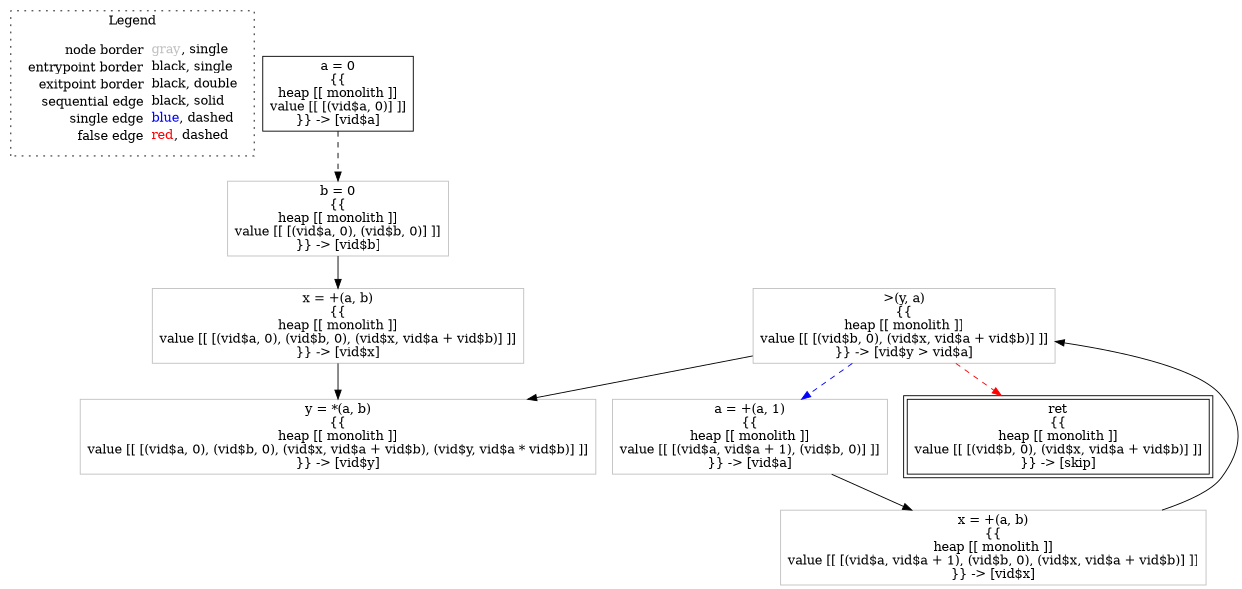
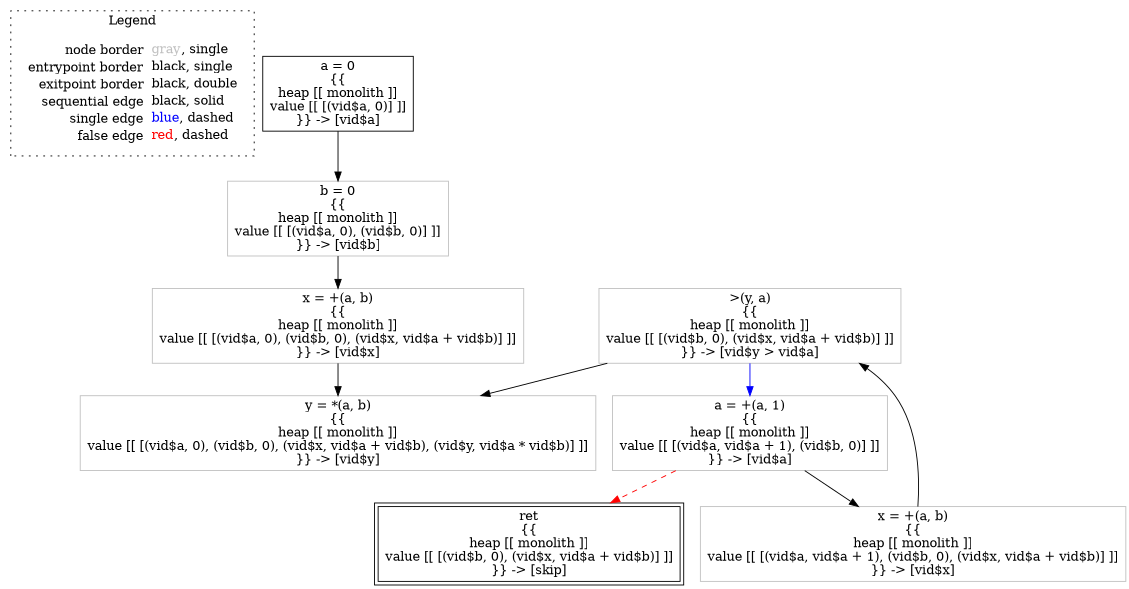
edge "a = 0" -> "b = 0": style dashed -> solid
edge ">(y, a)" -> "ret": now "a = +(a, 1)" -> "ret"
edge ">(y, a)" -> "a = +(a, 1)": style dashed -> solid
